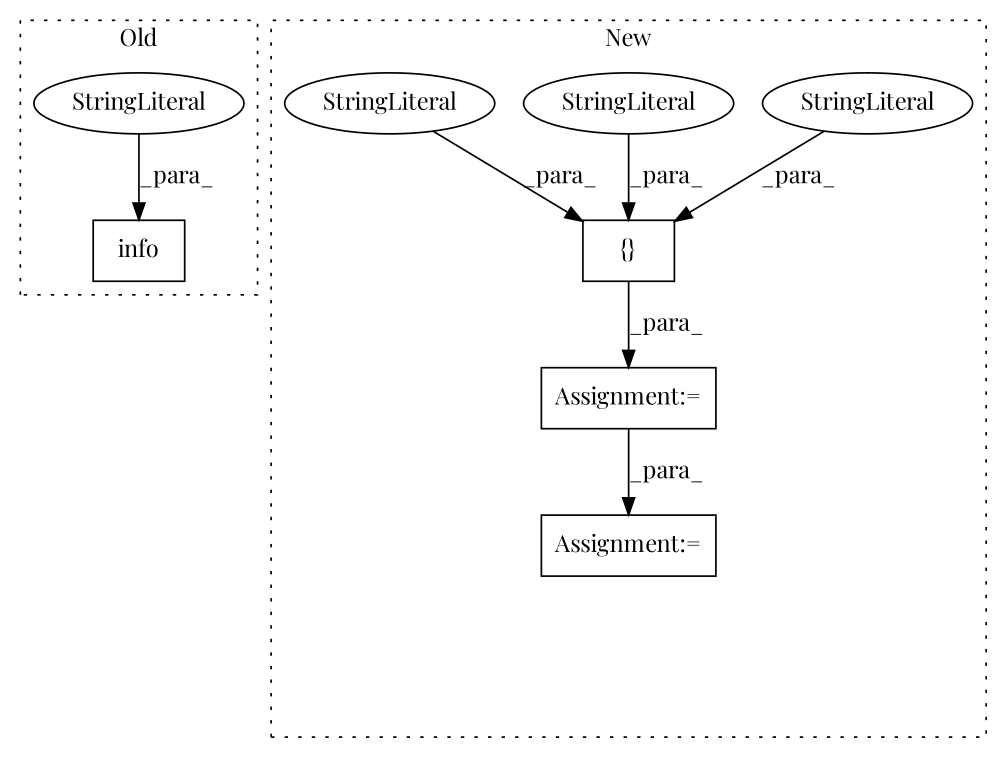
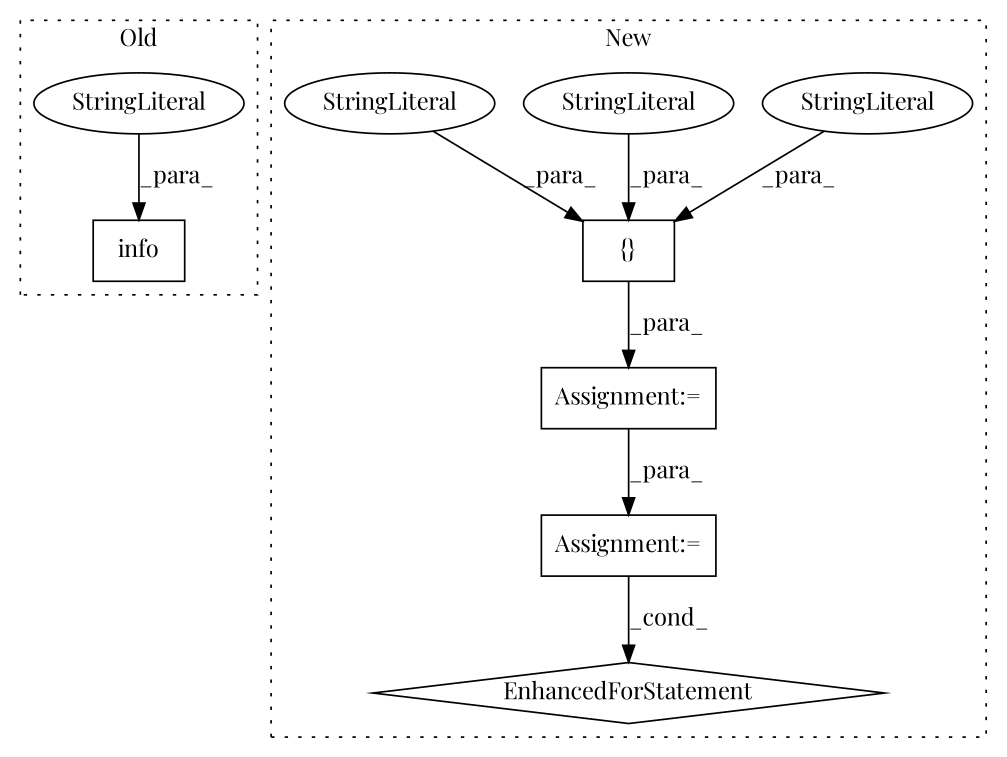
node "EnhancedForStatement": added
